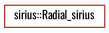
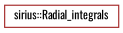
node "sirius::Radial_sirius": label "sirius::Radial_sirius" -> "sirius::Radial_integrals"
